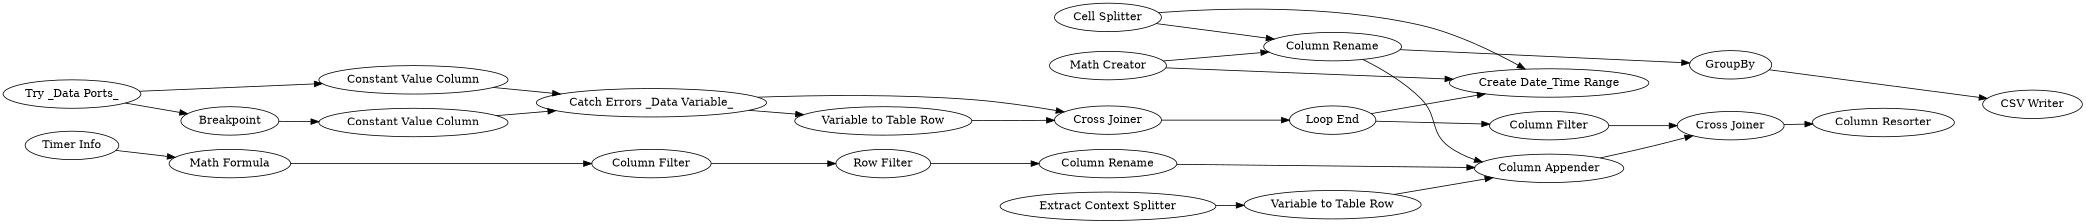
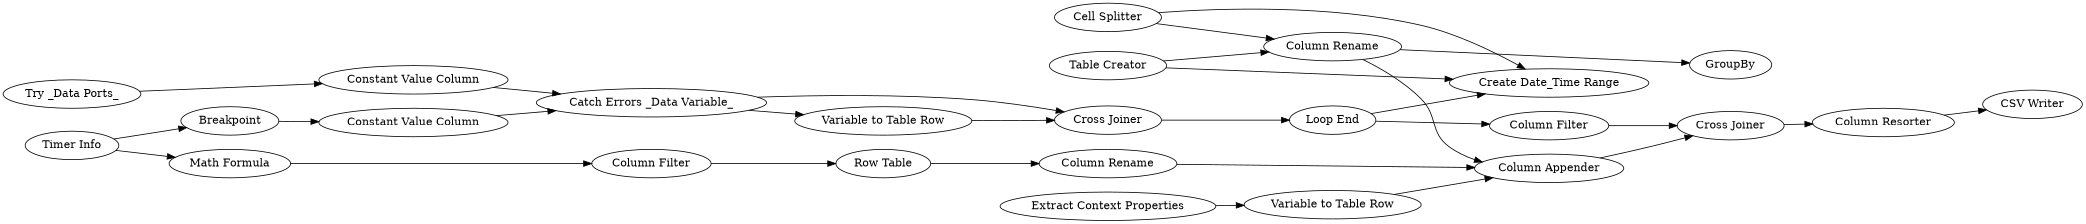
node "Math Creator": label "Math Creator" -> "Table Creator"
edge "GroupBy" -> "CSV Writer": now "Column Resorter" -> "CSV Writer"
edge "Try _Data Ports_" -> "Breakpoint": now "Timer Info" -> "Breakpoint"
node "Row Filter": label "Row Filter" -> "Row Table"
node "Extract Context Splitter": label "Extract Context Splitter" -> "Extract Context Properties"
